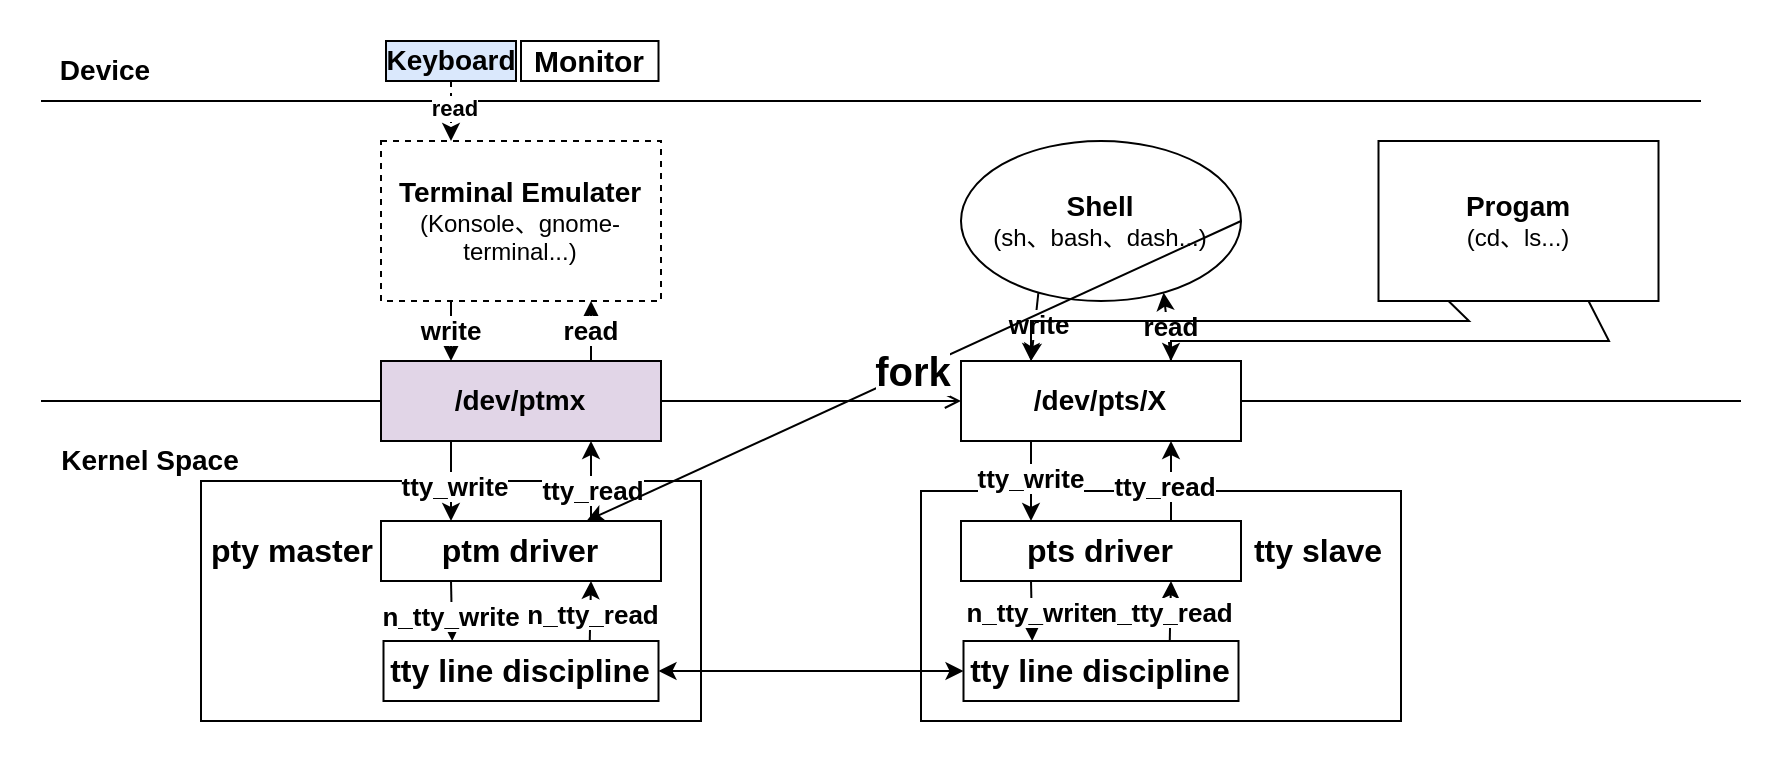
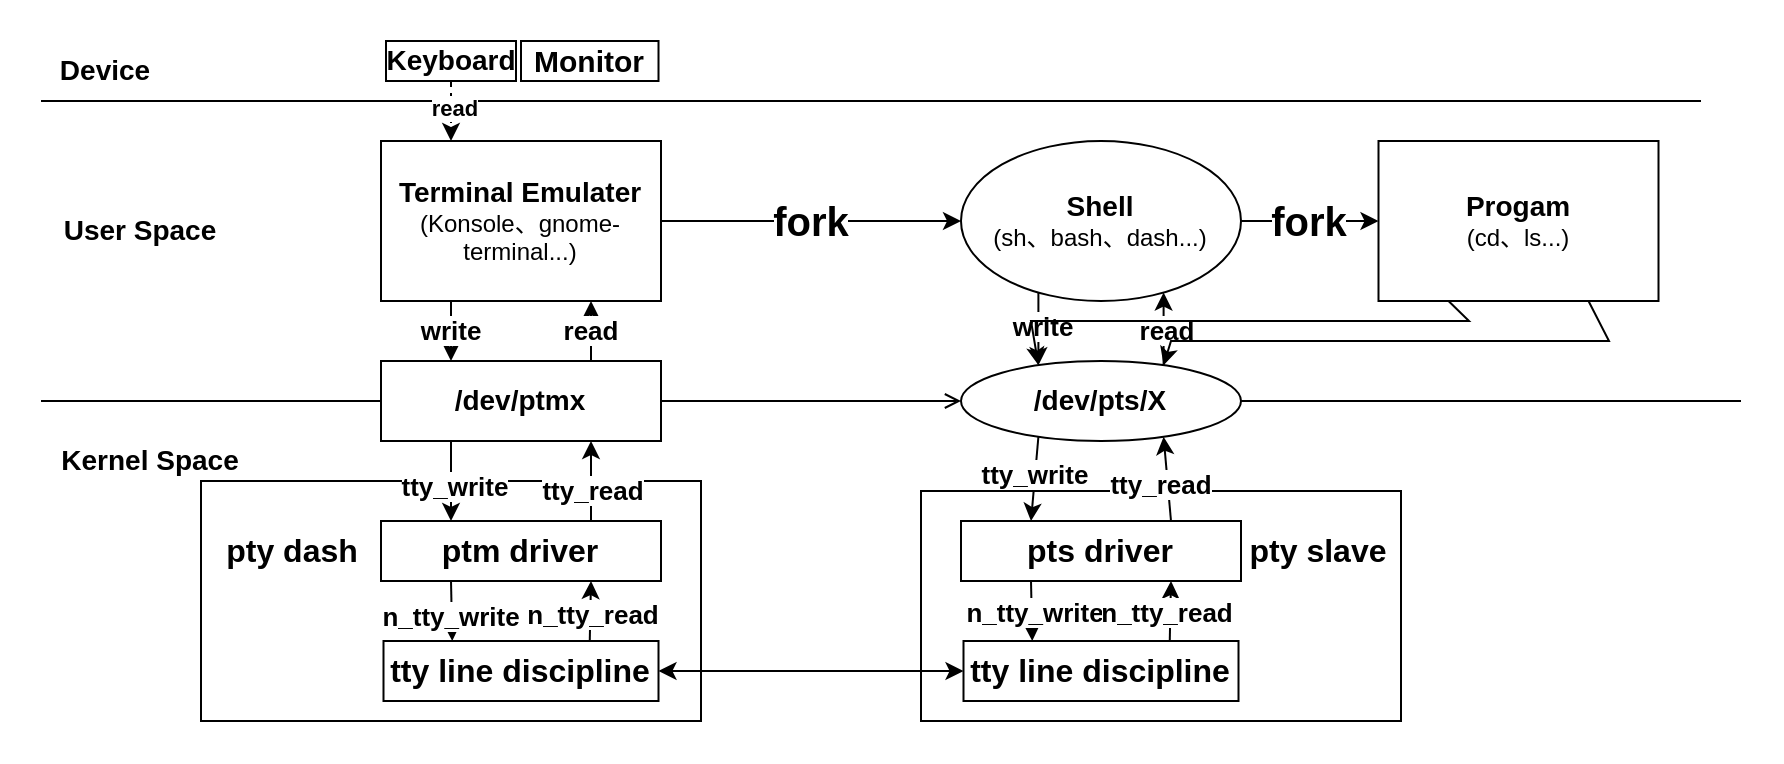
node "Keyboard": fillcolor #dae8fc -> #ffffff
node "Terminal Emulater (Konsole、gnome-terminal...)": style dashed -> solid
edge "Terminal Emulater (Konsole、gnome-terminal...)" -> "Shell (sh、bash、dash...)": added, label "fork"
node "User Space": added
node "/dev/ptmx": fillcolor #e1d5e7 -> #ffffff
node "/dev/pts/X": shape rectangle -> ellipse
edge "Shell (sh、bash、dash...)" -> "ptm driver": now "Shell (sh、bash、dash...)" -> "Progam (cd、ls...)"
node "pty master": label "pty master" -> "pty dash"
node "tty slave": label "tty slave" -> "pty slave"
